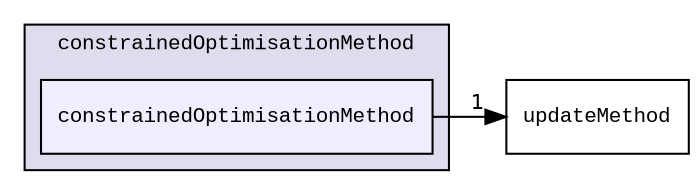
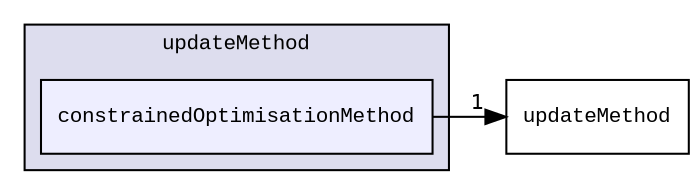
cluster "constrainedOptimisationMethod": label "constrainedOptimisationMethod" -> "updateMethod"
